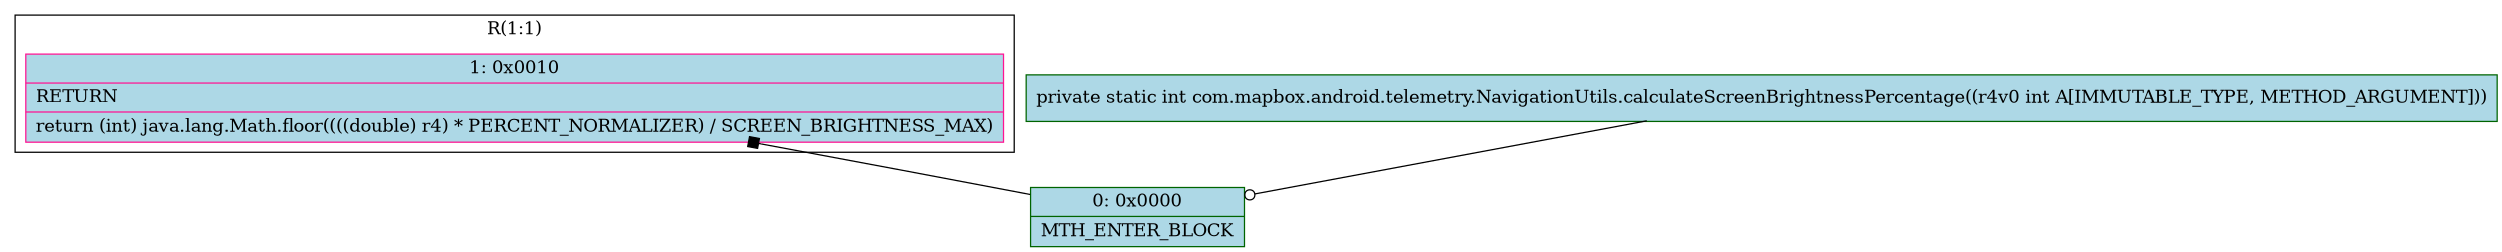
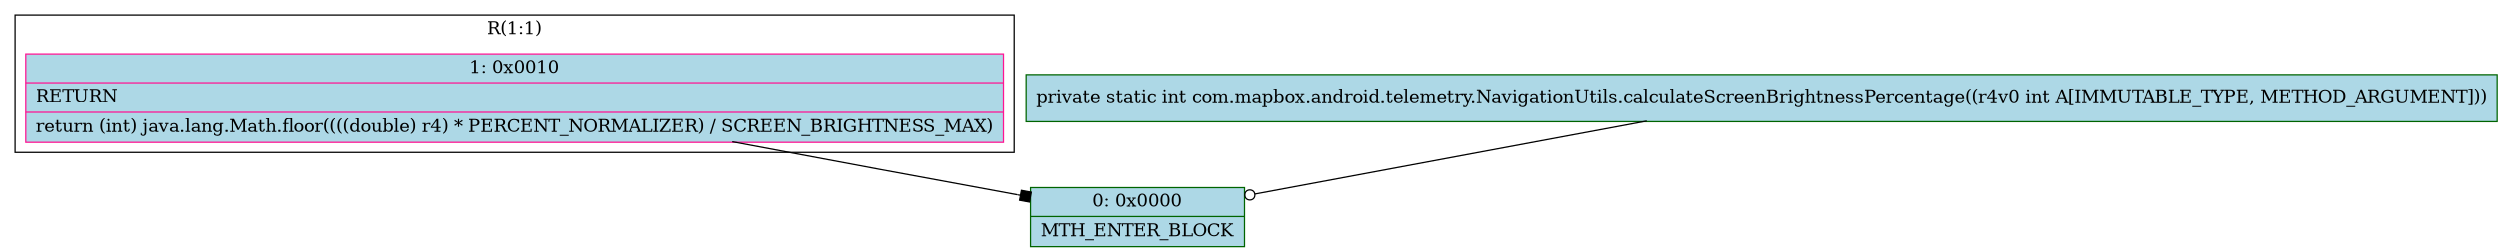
edge "0: 0x0000" -> "1: 0x0010": reversed
